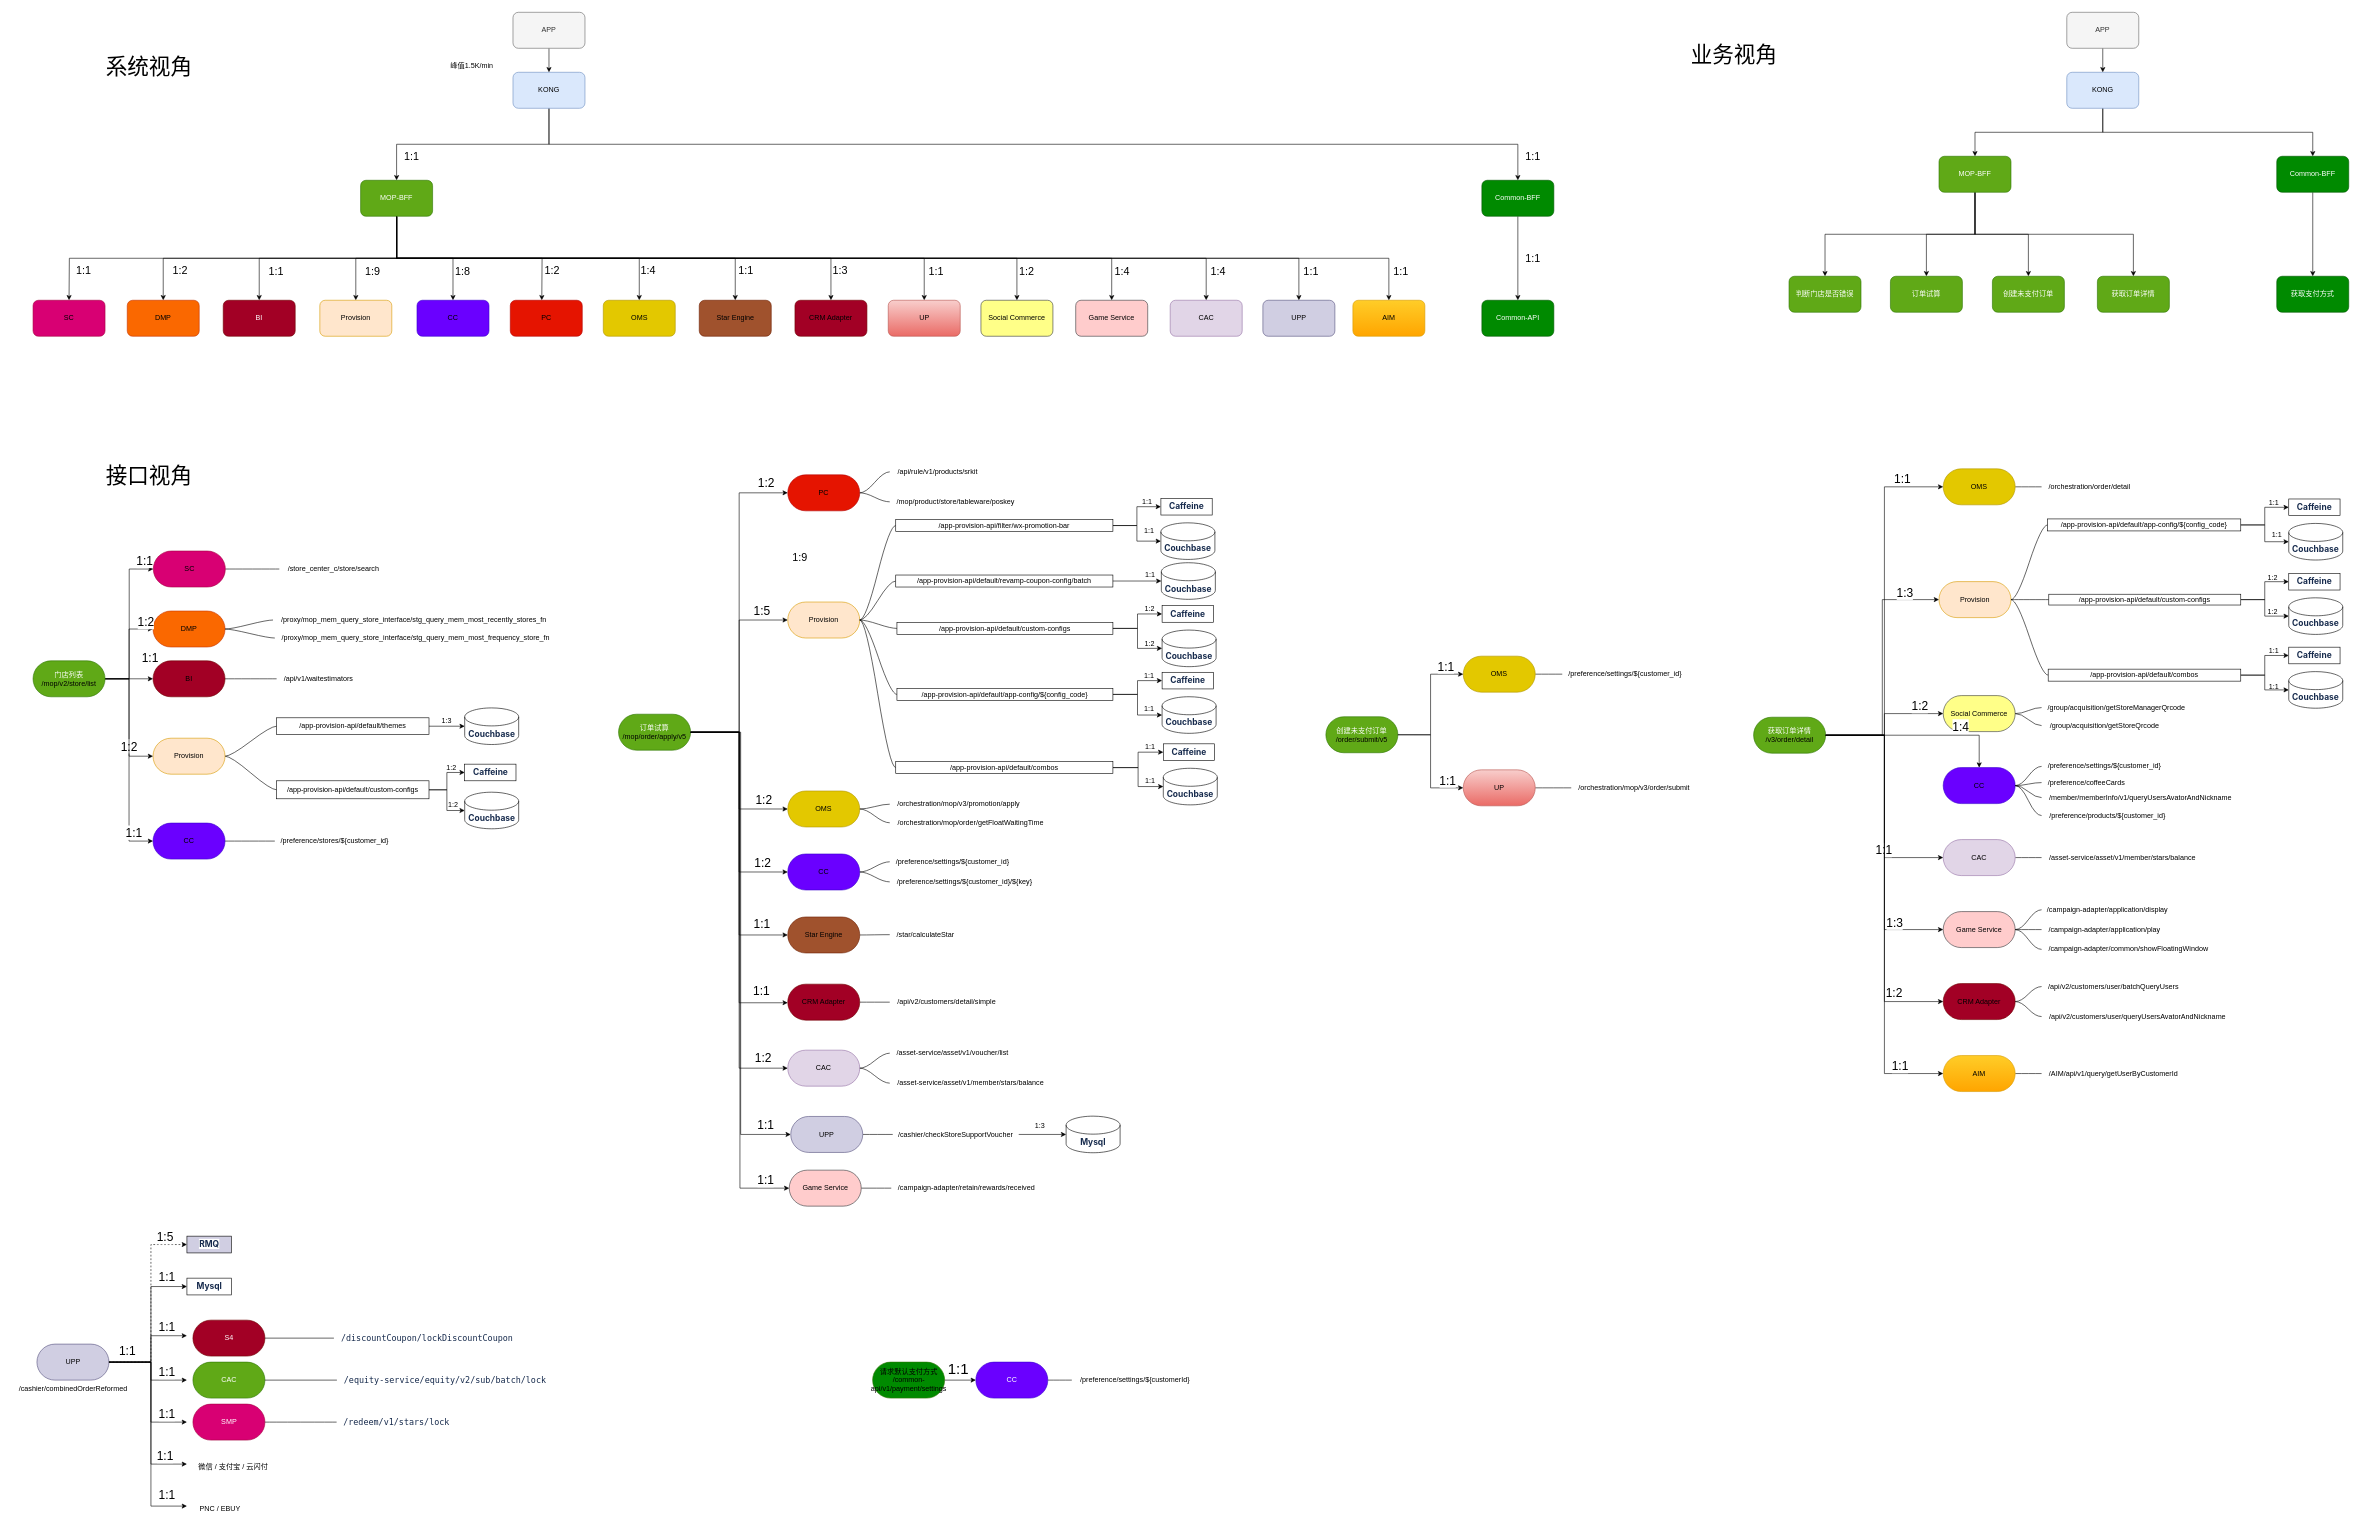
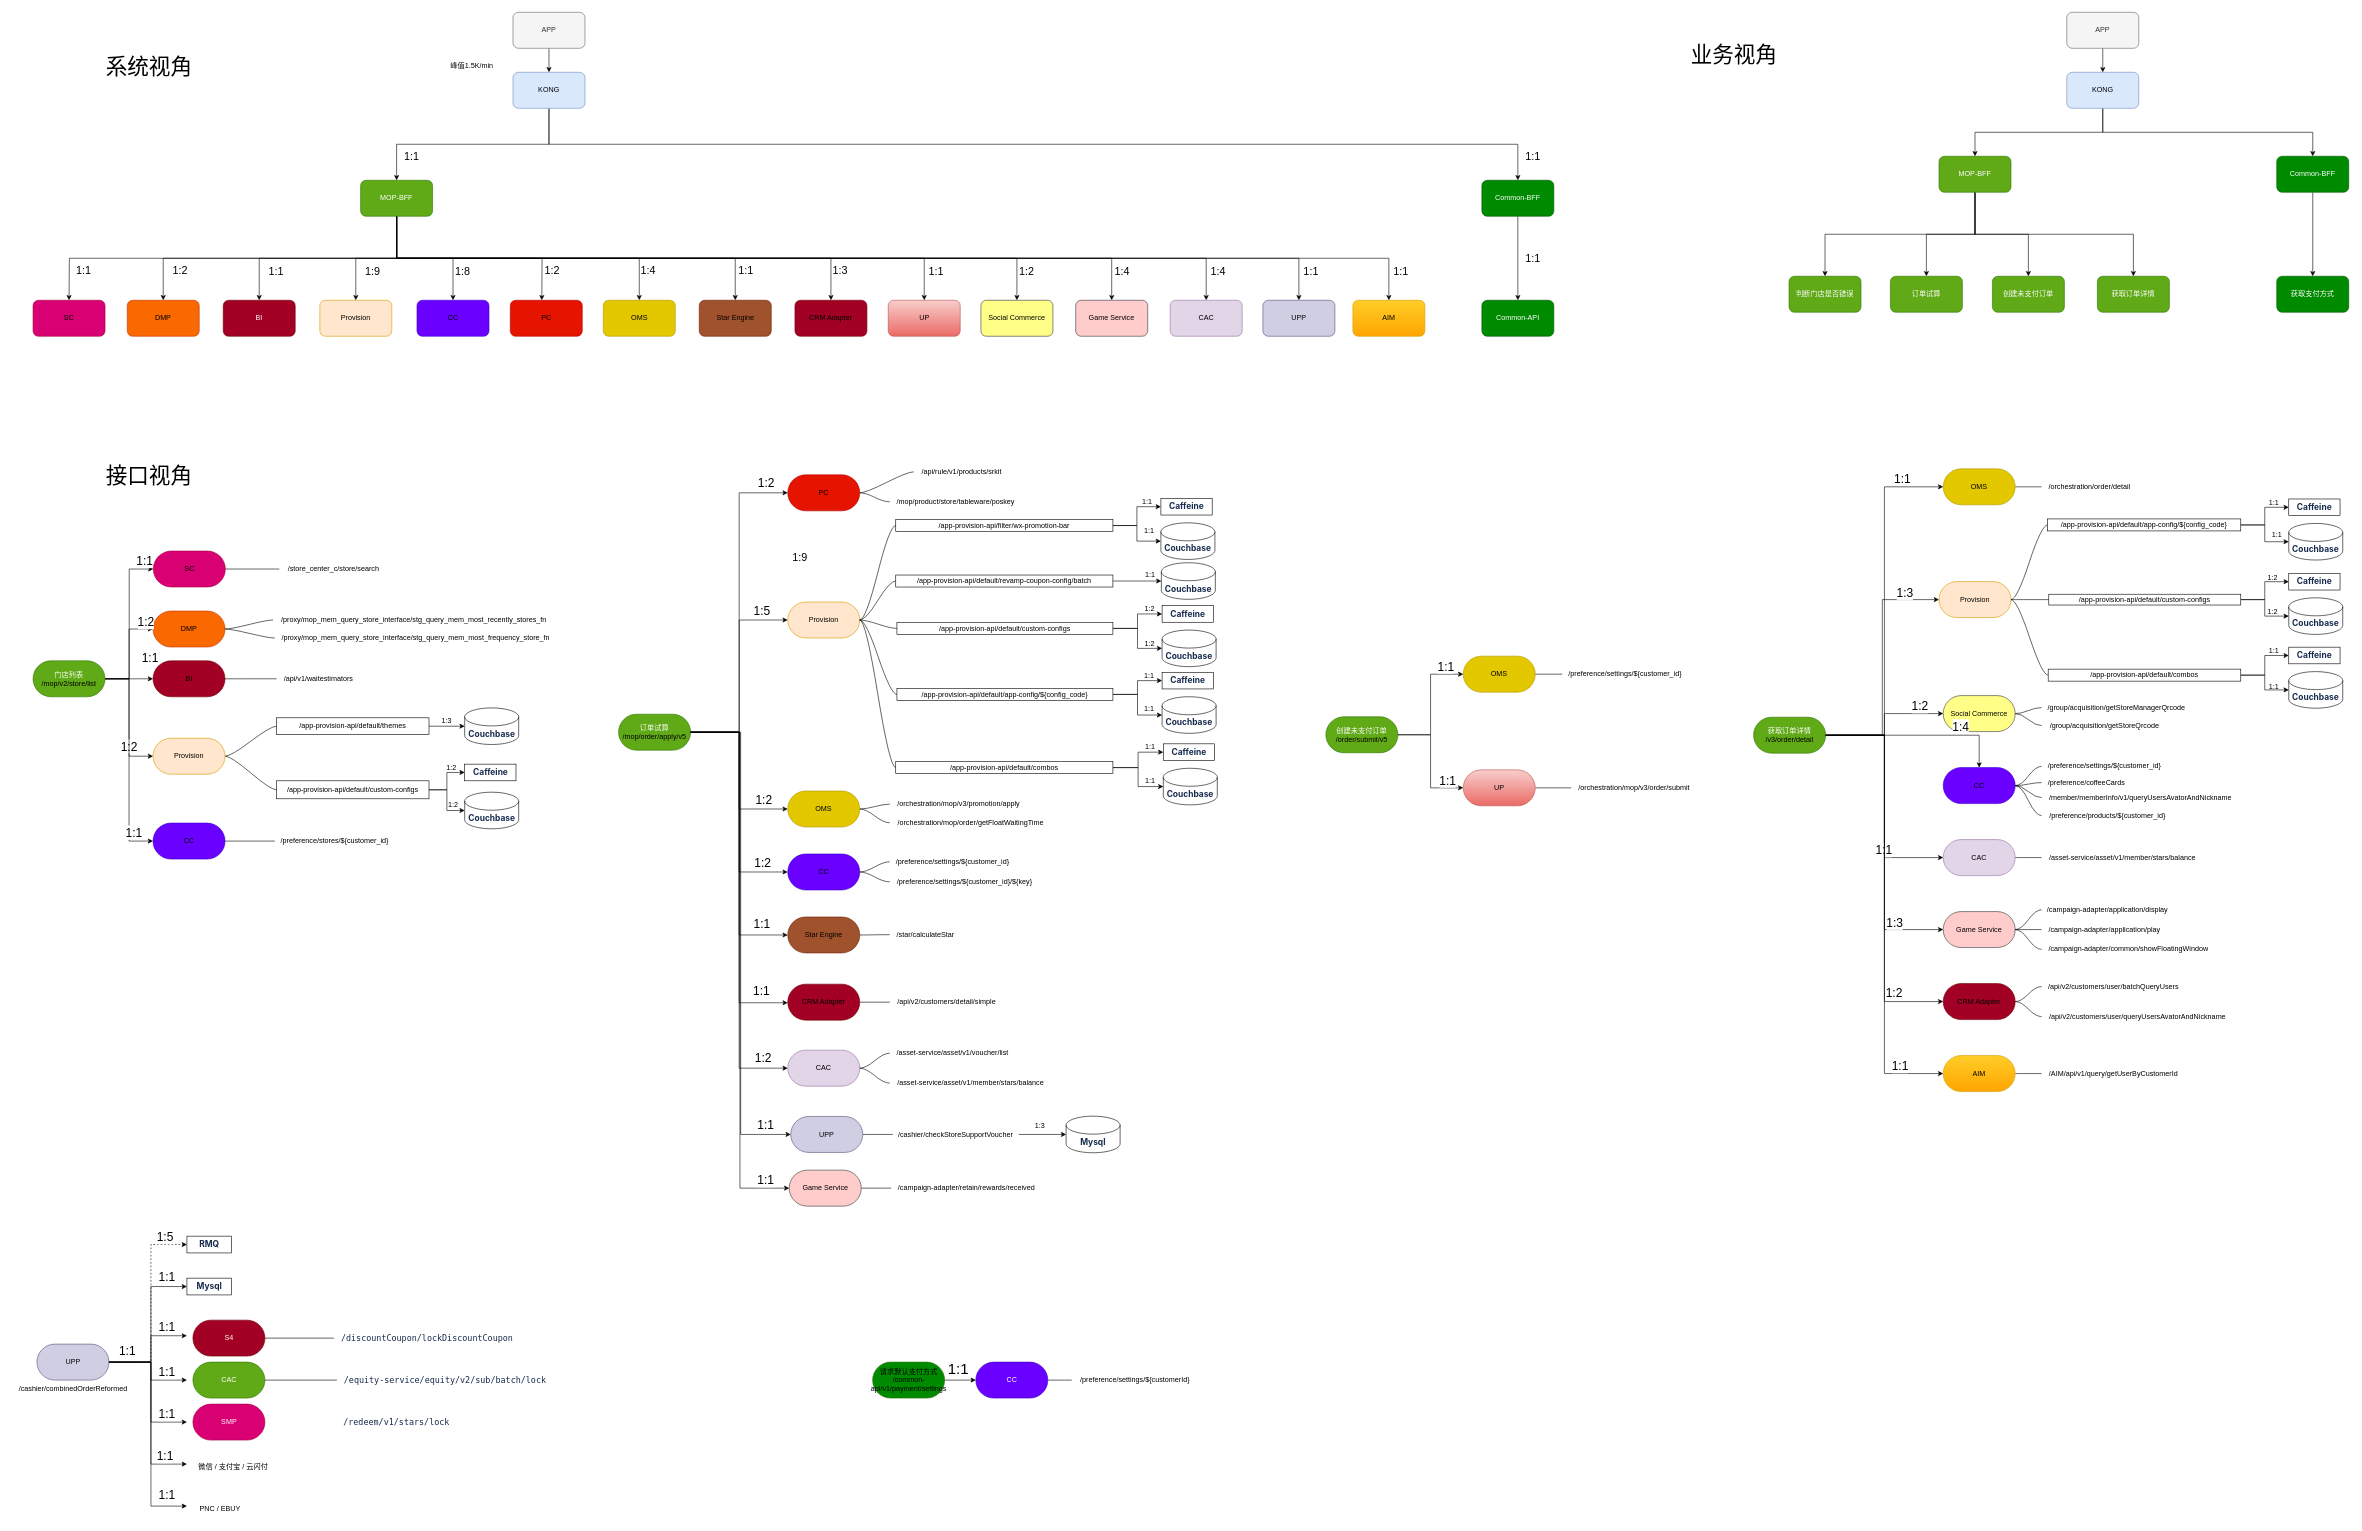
node "/api/rule/v1/products/srkit": moved (938, 472) -> (962, 472)
node "RMQ": fillcolor #d0cee2 -> #ffffff
edge "SMP" -- "/redeem/v1/stars/lock": removed
